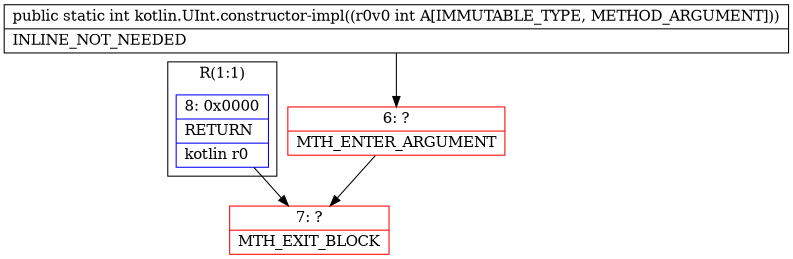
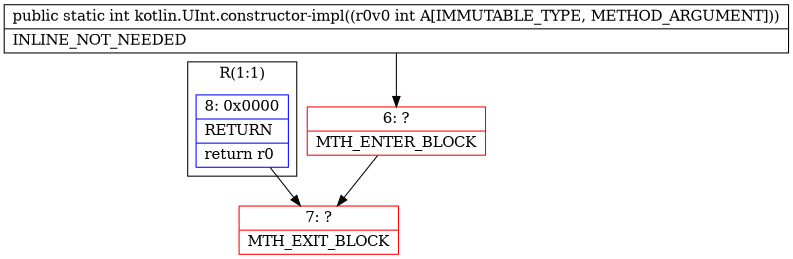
node "6: ?": text "MTH_ENTER_ARGUMENT" -> "MTH_ENTER_BLOCK"
node "8: 0x0000": text "kotlin r0" -> "return r0"
